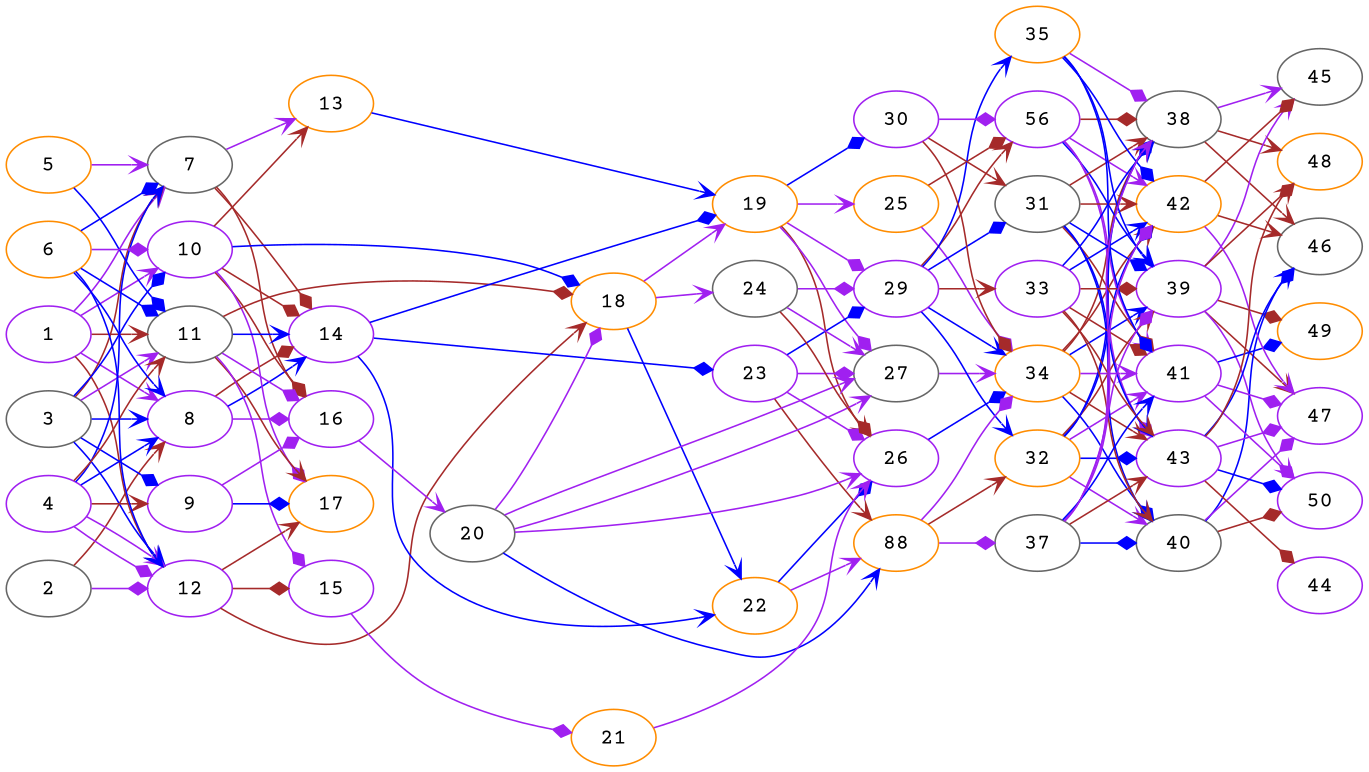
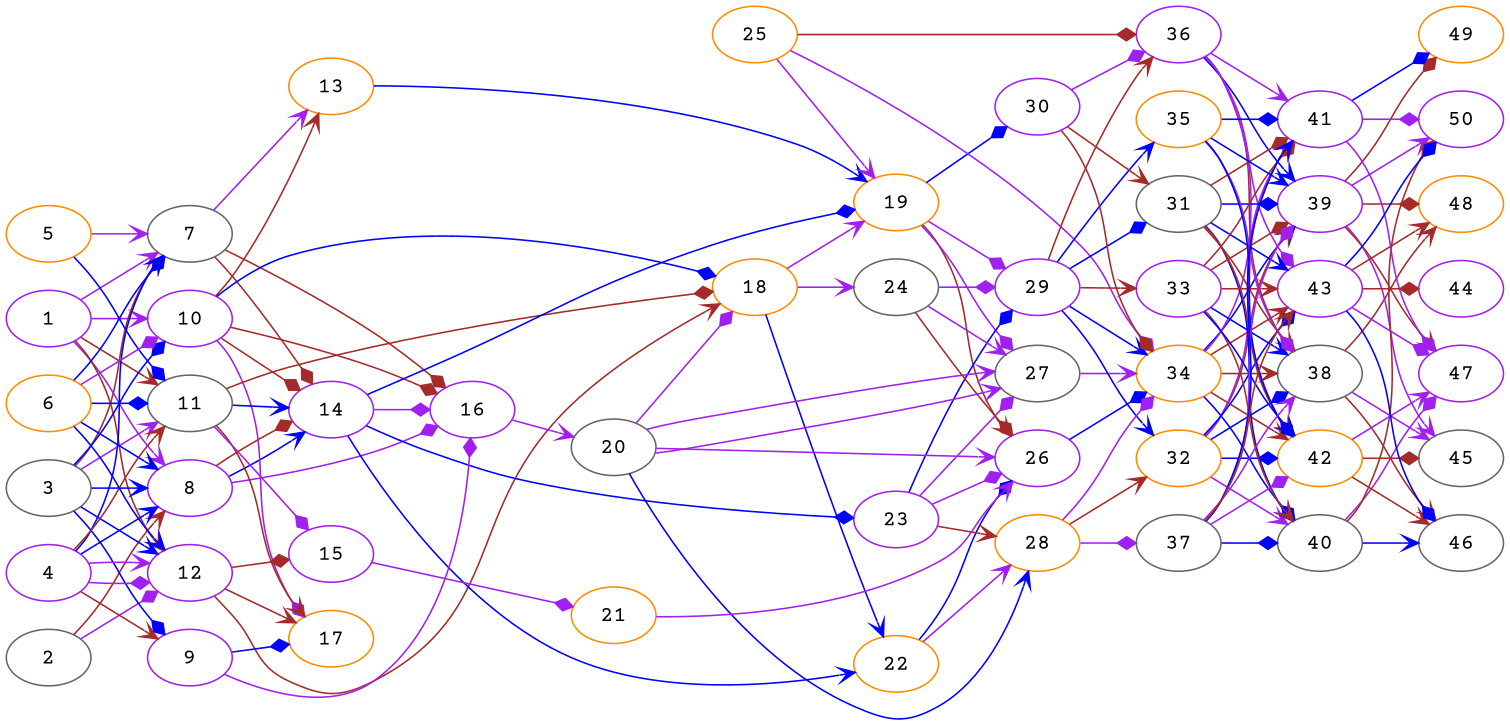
node "56": label "56" -> "36"
edge "19" -> "25": reversed
edge "11" -> "16": now "14" -> "16"
node "88": label "88" -> "28"
